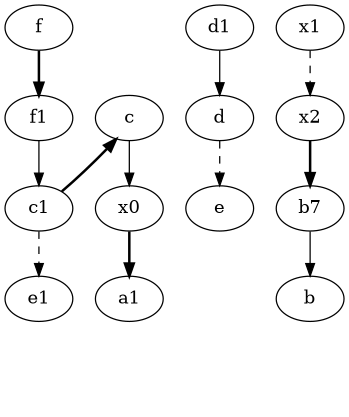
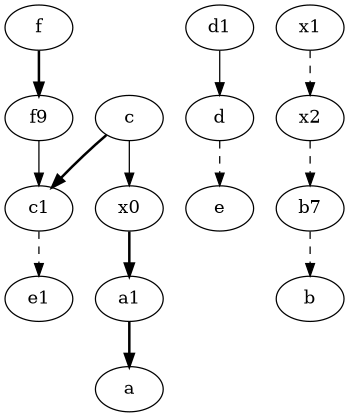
node "f1": label "f1" -> "f9"
edge "x2" -> "b7": style bold -> dashed
edge "c1" -> "c": reversed
edge "b7" -> "b": style solid -> dashed
node "a": added
